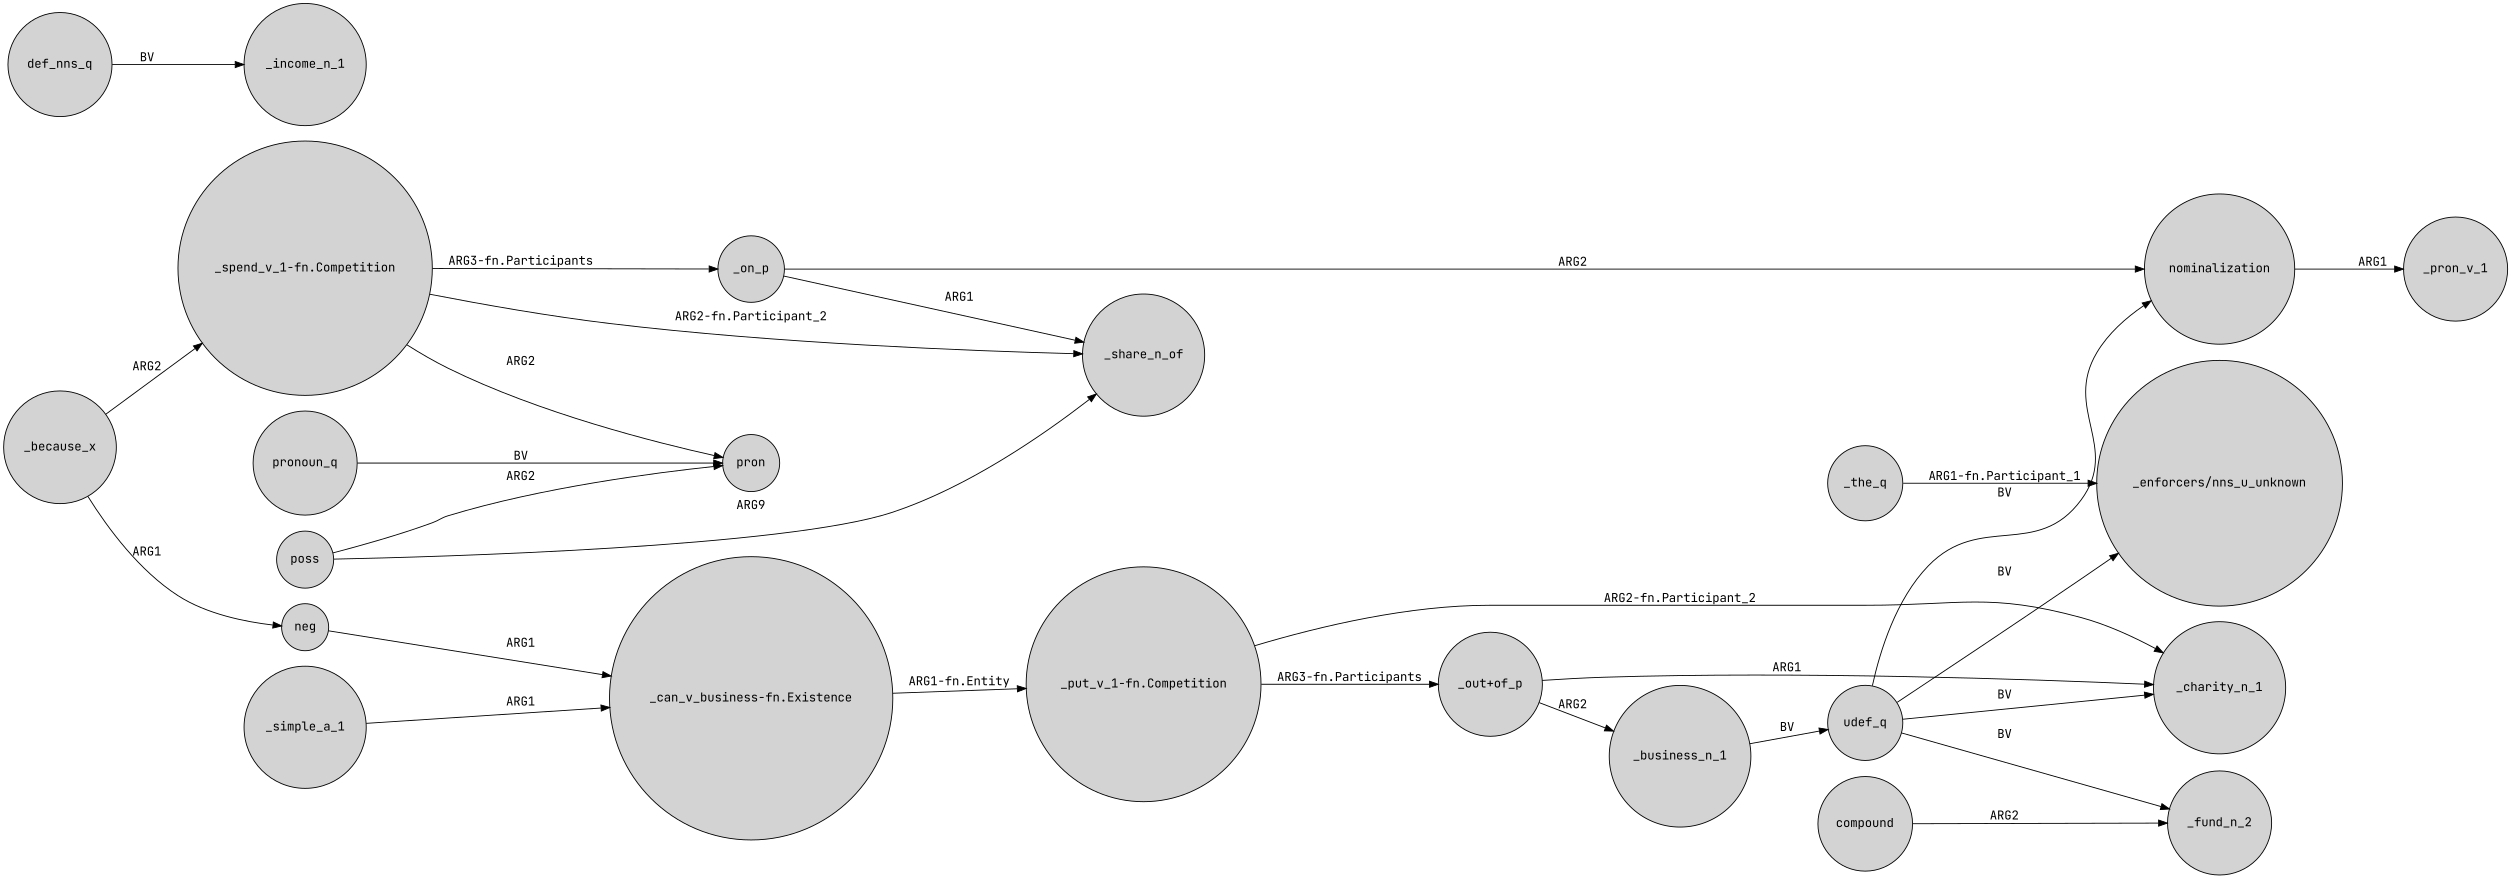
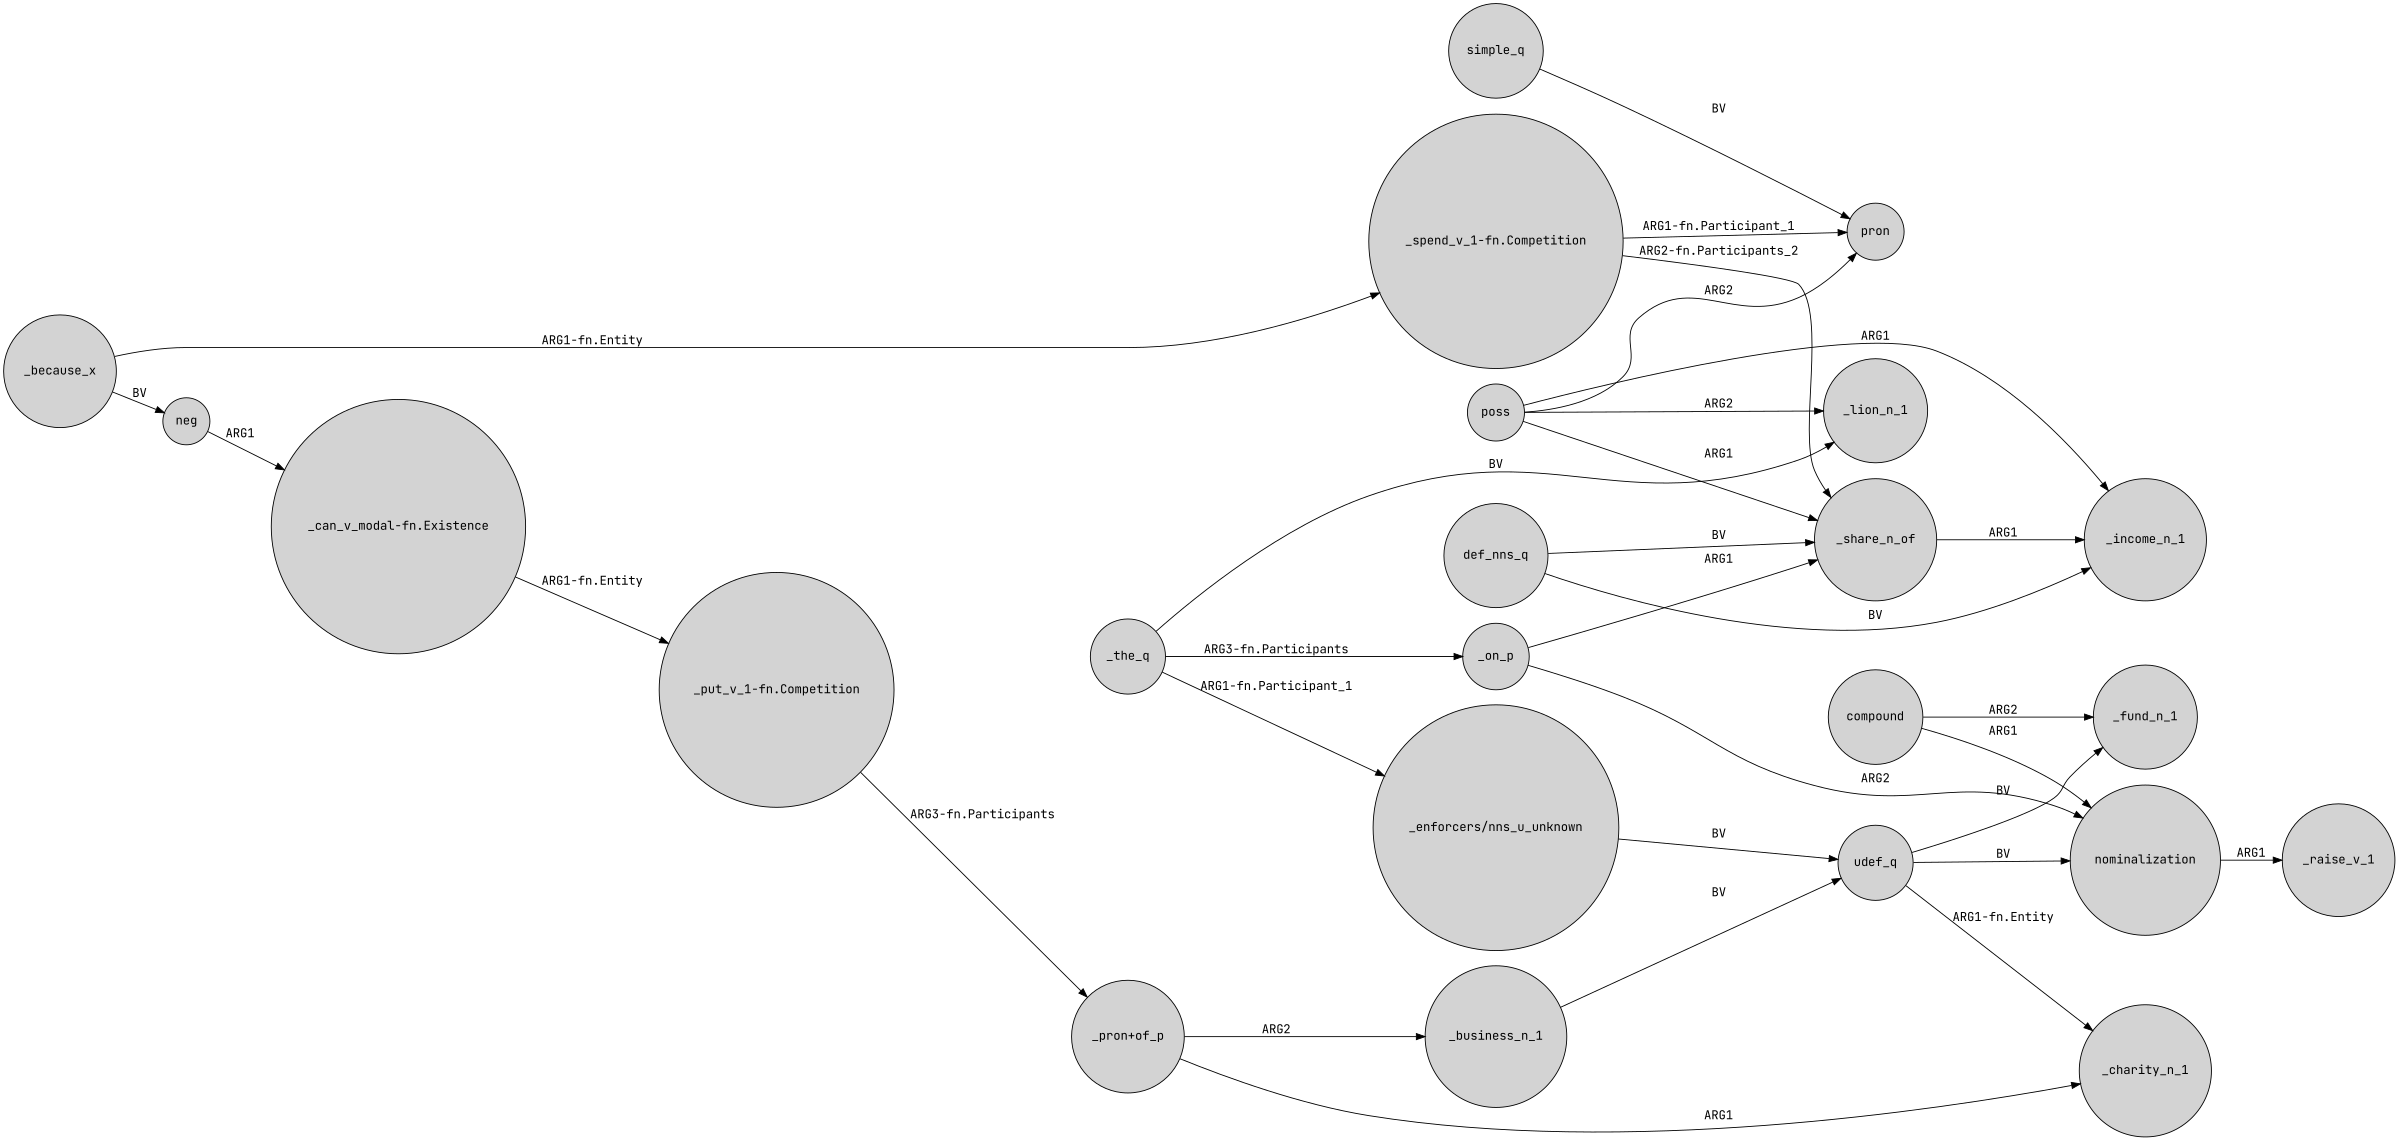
edge "_spend_v_1-fn.Competition" -> "_on_p": now "_the_q" -> "_on_p"
node "_pron_v_1": label "_pron_v_1" -> "_raise_v_1"
edge "_spend_v_1-fn.Competition" -> "_share_n_of": label "ARG2-fn.Participant_2" -> "ARG2-fn.Participants_2"
edge "poss" -> "_income_n_1": added, label "ARG1"
edge "_spend_v_1-fn.Competition" -> "pron": label "ARG2" -> "ARG1-fn.Participant_1"
edge "_because_x" -> "_spend_v_1-fn.Competition": label "ARG2" -> "ARG1-fn.Entity"
node "_lion_n_1": added
node "pronoun_q": label "pronoun_q" -> "simple_q"
edge "poss" -> "_share_n_of": label "ARG9" -> "ARG1"
edge "_share_n_of" -> "_income_n_1": added, label "ARG1"
edge "def_nns_q" -> "_share_n_of": added, label "BV"
edge "_because_x" -> "neg": label "ARG1" -> "BV"
edge "_put_v_1-fn.Competition" -> "_charity_n_1": removed, label "ARG2-fn.Participant_2"
edge "udef_q" -> "_enforcers/nns_u_unknown": reversed
node "_out+of_p": label "_out+of_p" -> "_pron+of_p"
edge "udef_q" -> "_charity_n_1": label "BV" -> "ARG1-fn.Entity"
node "_can_v_business-fn.Existence": label "_can_v_business-fn.Existence" -> "_can_v_modal-fn.Existence"
node "_simple_a_1": removed
edge "compound" -> "nominalization": added, label "ARG1"
node "_fund_n_2": label "_fund_n_2" -> "_fund_n_1"
